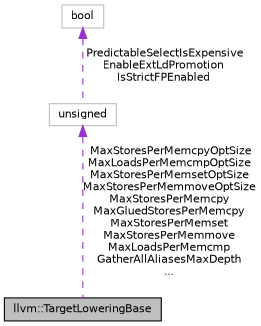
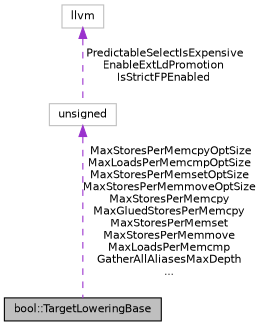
node "bool": label "bool" -> "llvm"
node "llvm::TargetLoweringBase": label "llvm::TargetLoweringBase" -> "bool::TargetLoweringBase"
